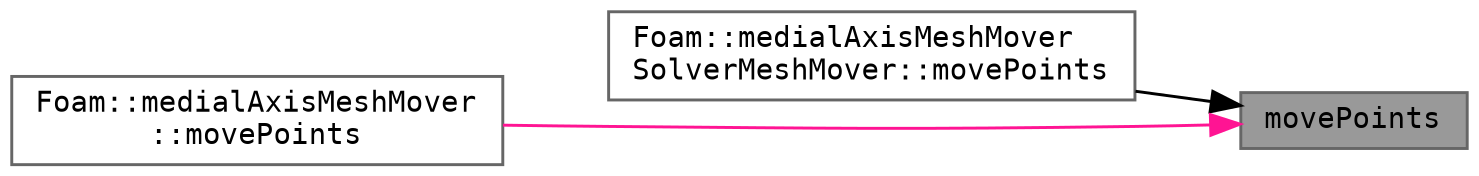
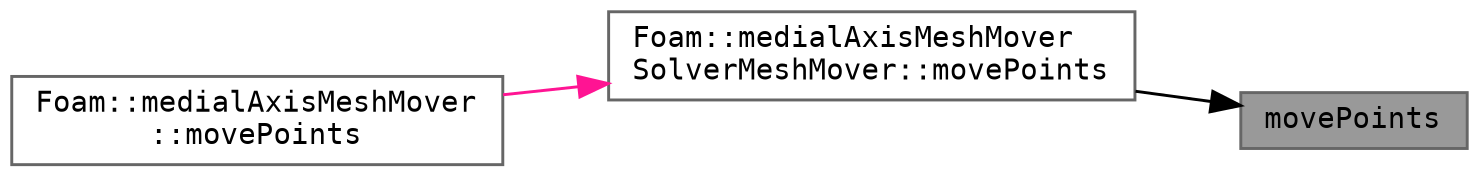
edge "Foam::medialAxisMeshMover ::movePoints" -> "movePoints": now "Foam::medialAxisMeshMover ::movePoints" -> "Foam::medialAxisMeshMover SolverMeshMover::movePoints"
